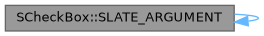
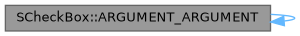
node "SCheckBox::SLATE_ARGUMENT": label "SCheckBox::SLATE_ARGUMENT" -> "SCheckBox::ARGUMENT_ARGUMENT"
